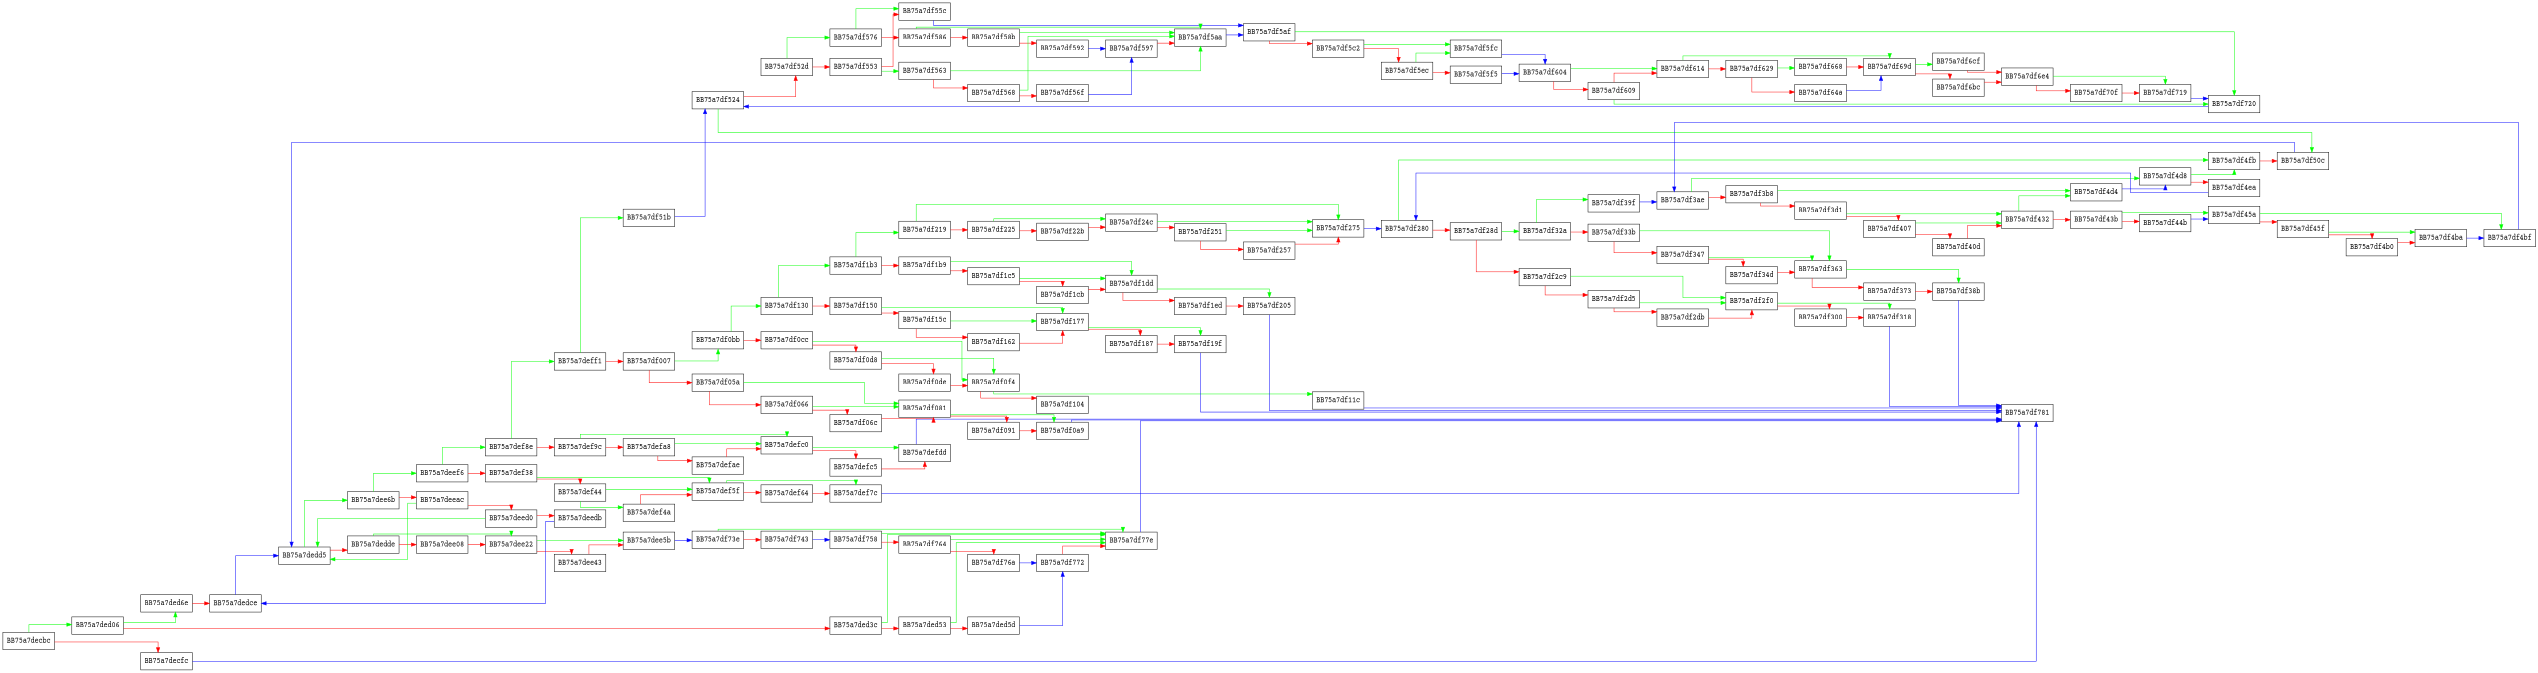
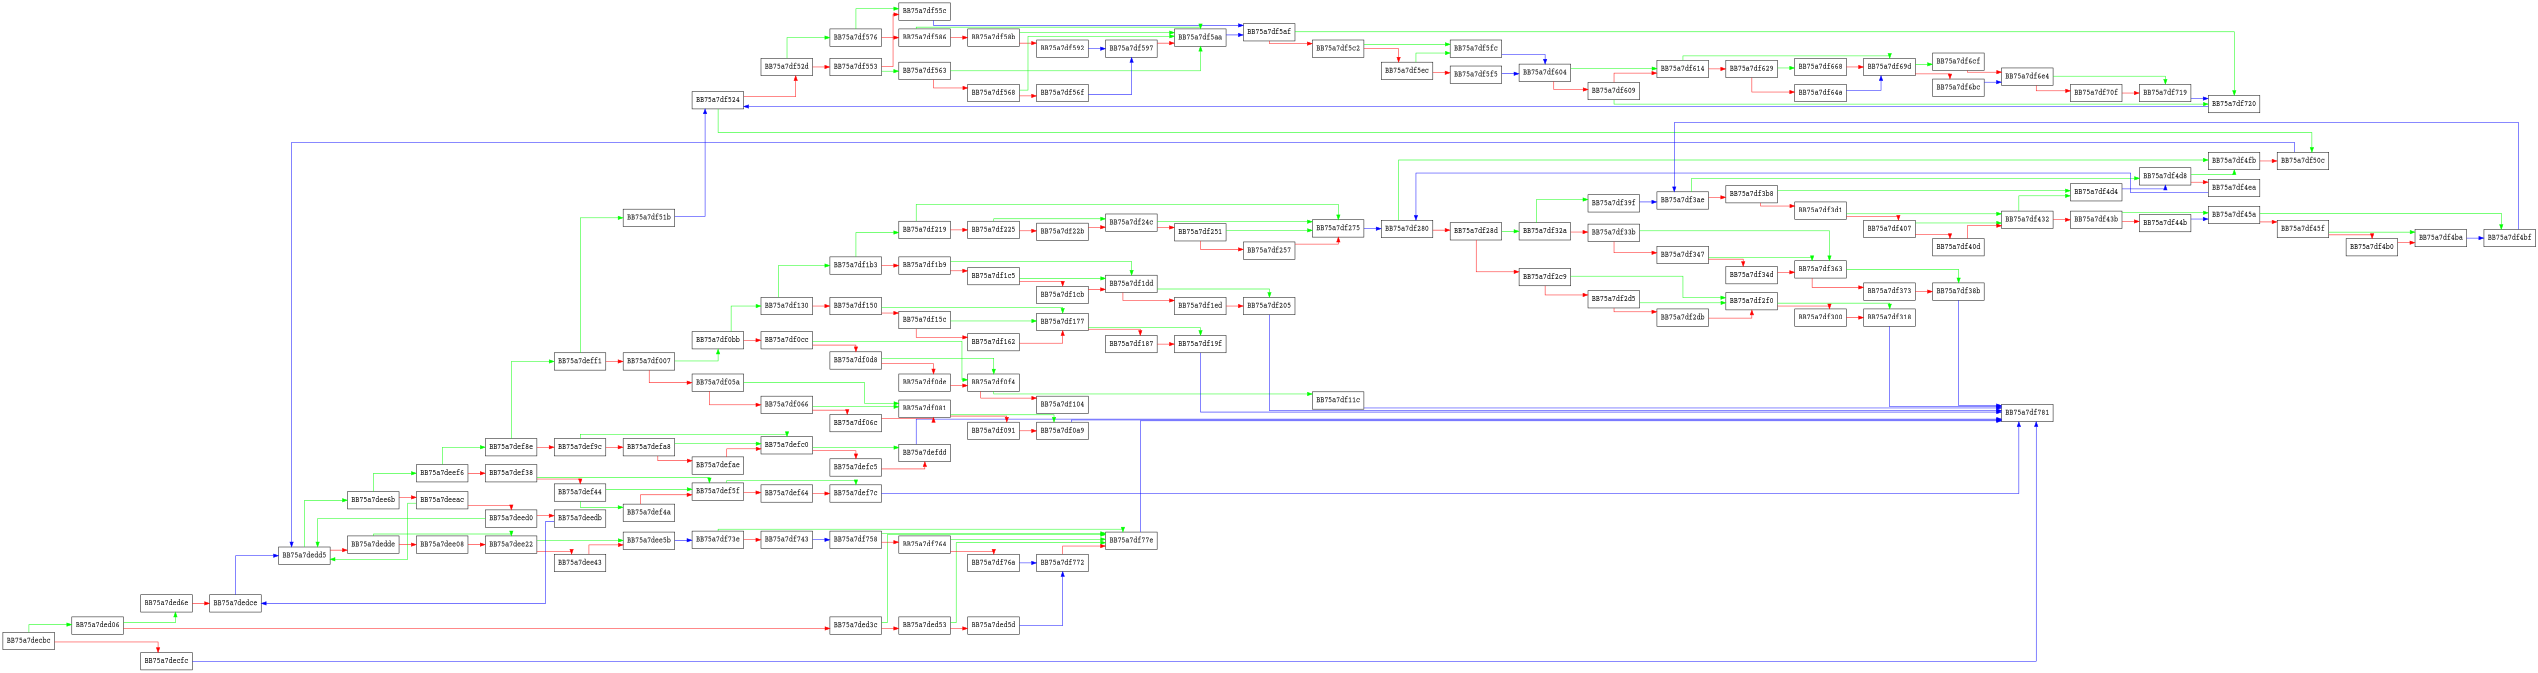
edge "BB75a7df6bc" -> "BB75a7df6e4": color red -> blue
